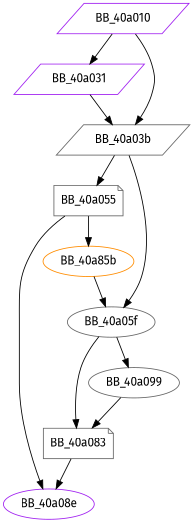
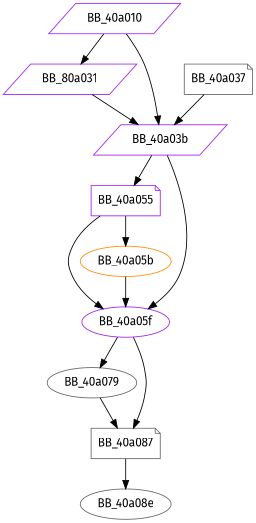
node "BB_40a031": label "BB_40a031" -> "BB_80a031"
node "BB_40a037": added
node "BB_40a03b": color gray40 -> purple
node "BB_40a055": color gray40 -> purple
node "BB_40a85b": label "BB_40a85b" -> "BB_40a05b"
node "BB_40a05f": color gray40 -> purple
edge "BB_40a055" -> "BB_40a08e": now "BB_40a055" -> "BB_40a05f"
node "BB_40a099": label "BB_40a099" -> "BB_40a079"
node "BB_40a083": label "BB_40a083" -> "BB_40a087"
node "BB_40a08e": color purple -> gray40
